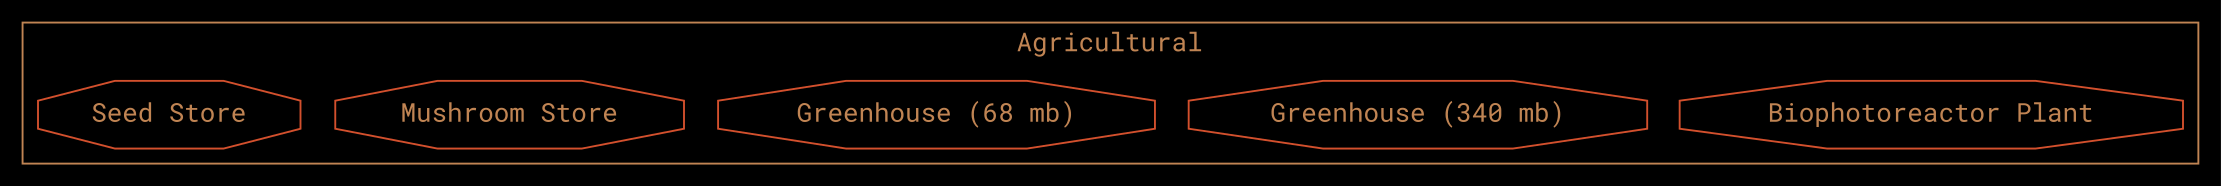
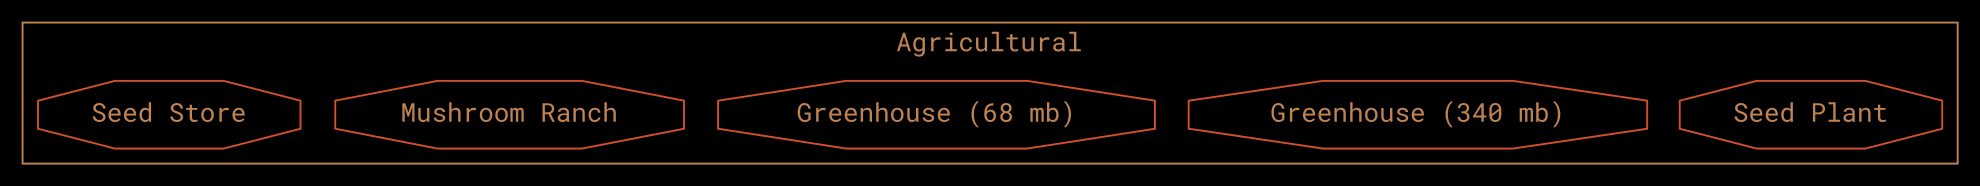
node "Mushroom Store": label "Mushroom Store" -> "Mushroom Ranch"
node "Biophotoreactor Plant": label "Biophotoreactor Plant" -> "Seed Plant"
